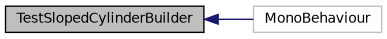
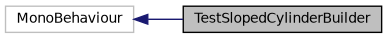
edge "MonoBehaviour" -> "TestSlopedCylinderBuilder": reversed
